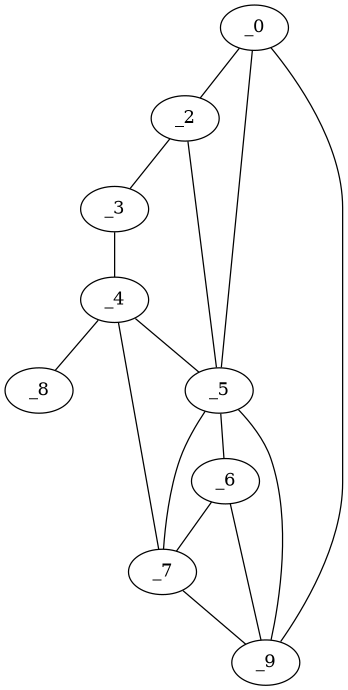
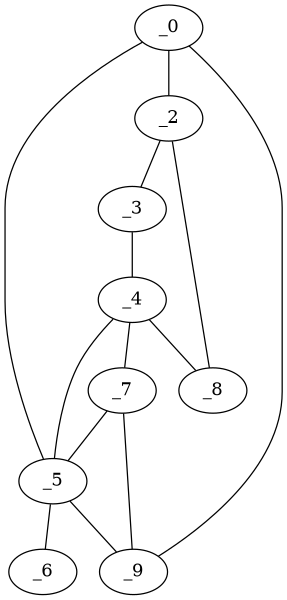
edge "_2" -- "_5": now "_2" -- "_8"
edge "_6" -- "_7": removed
edge "_6" -- "_9": removed
